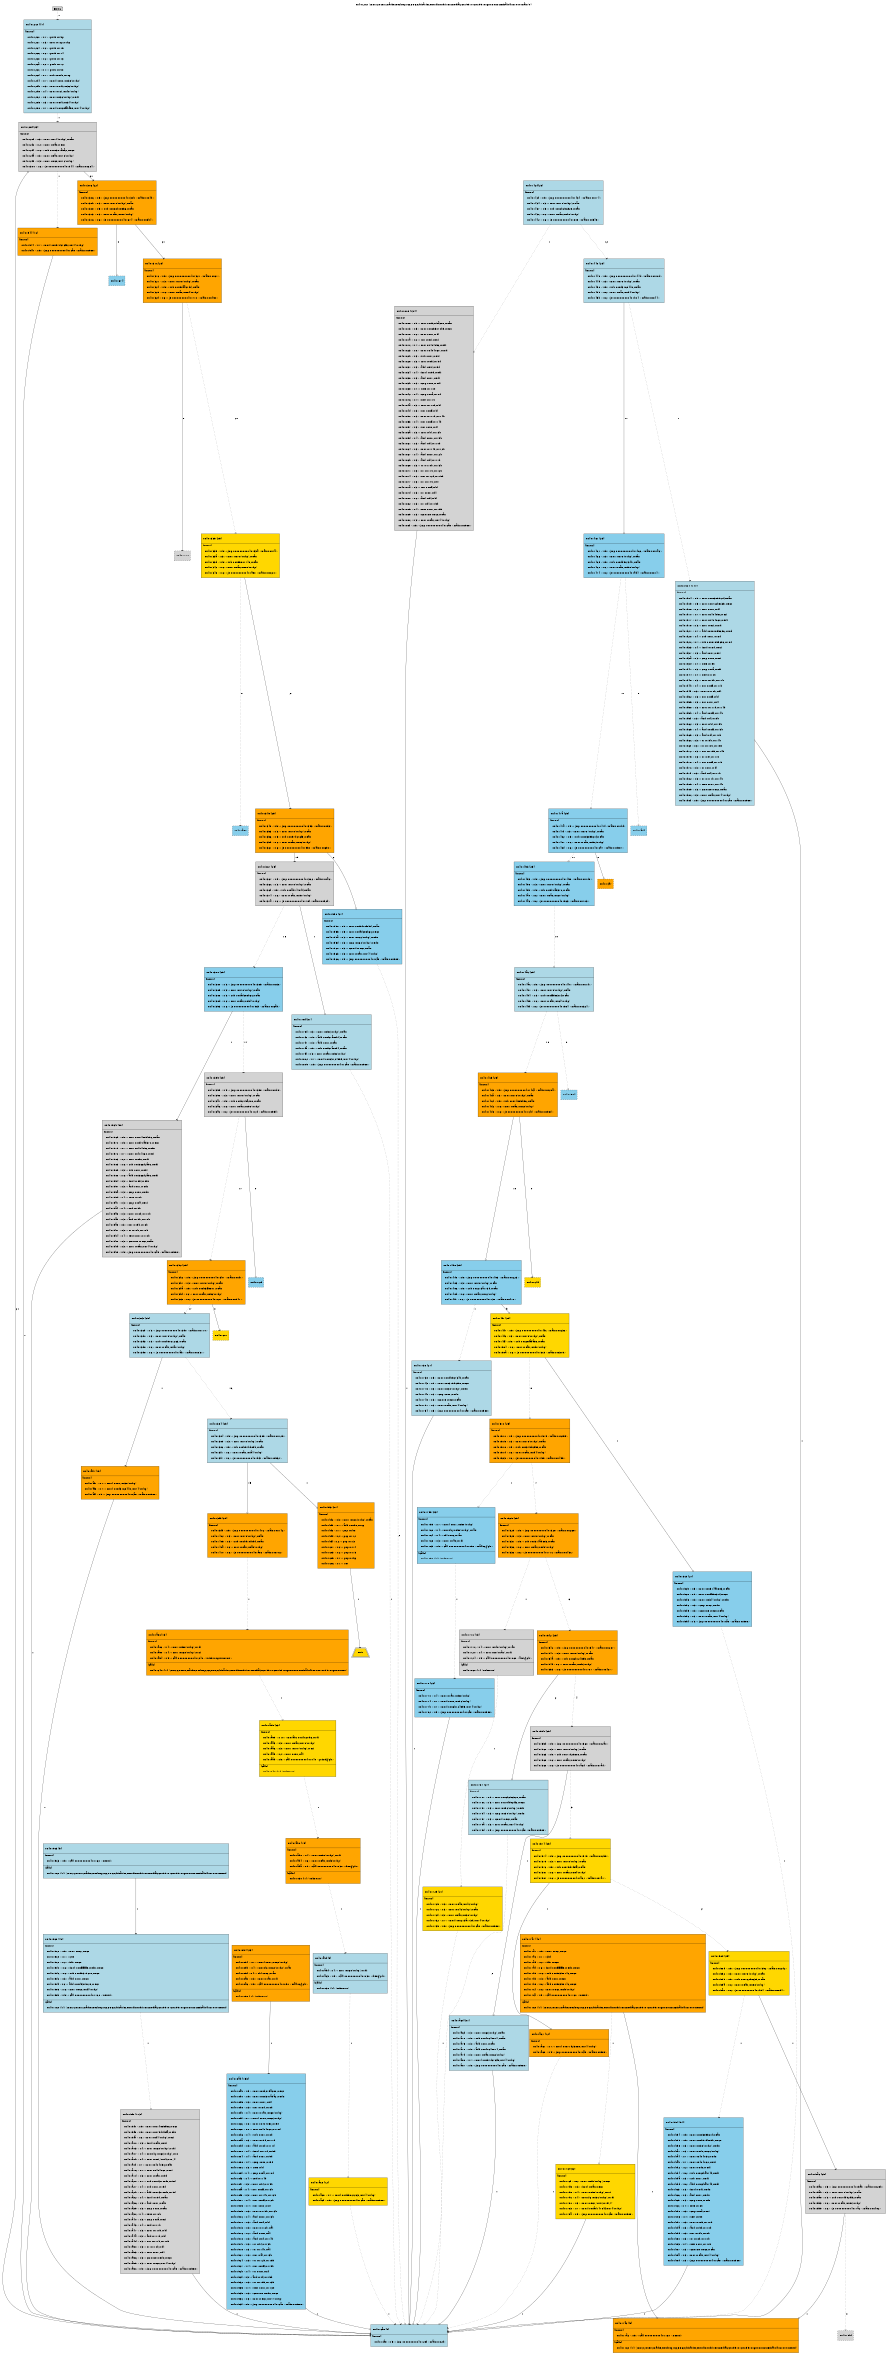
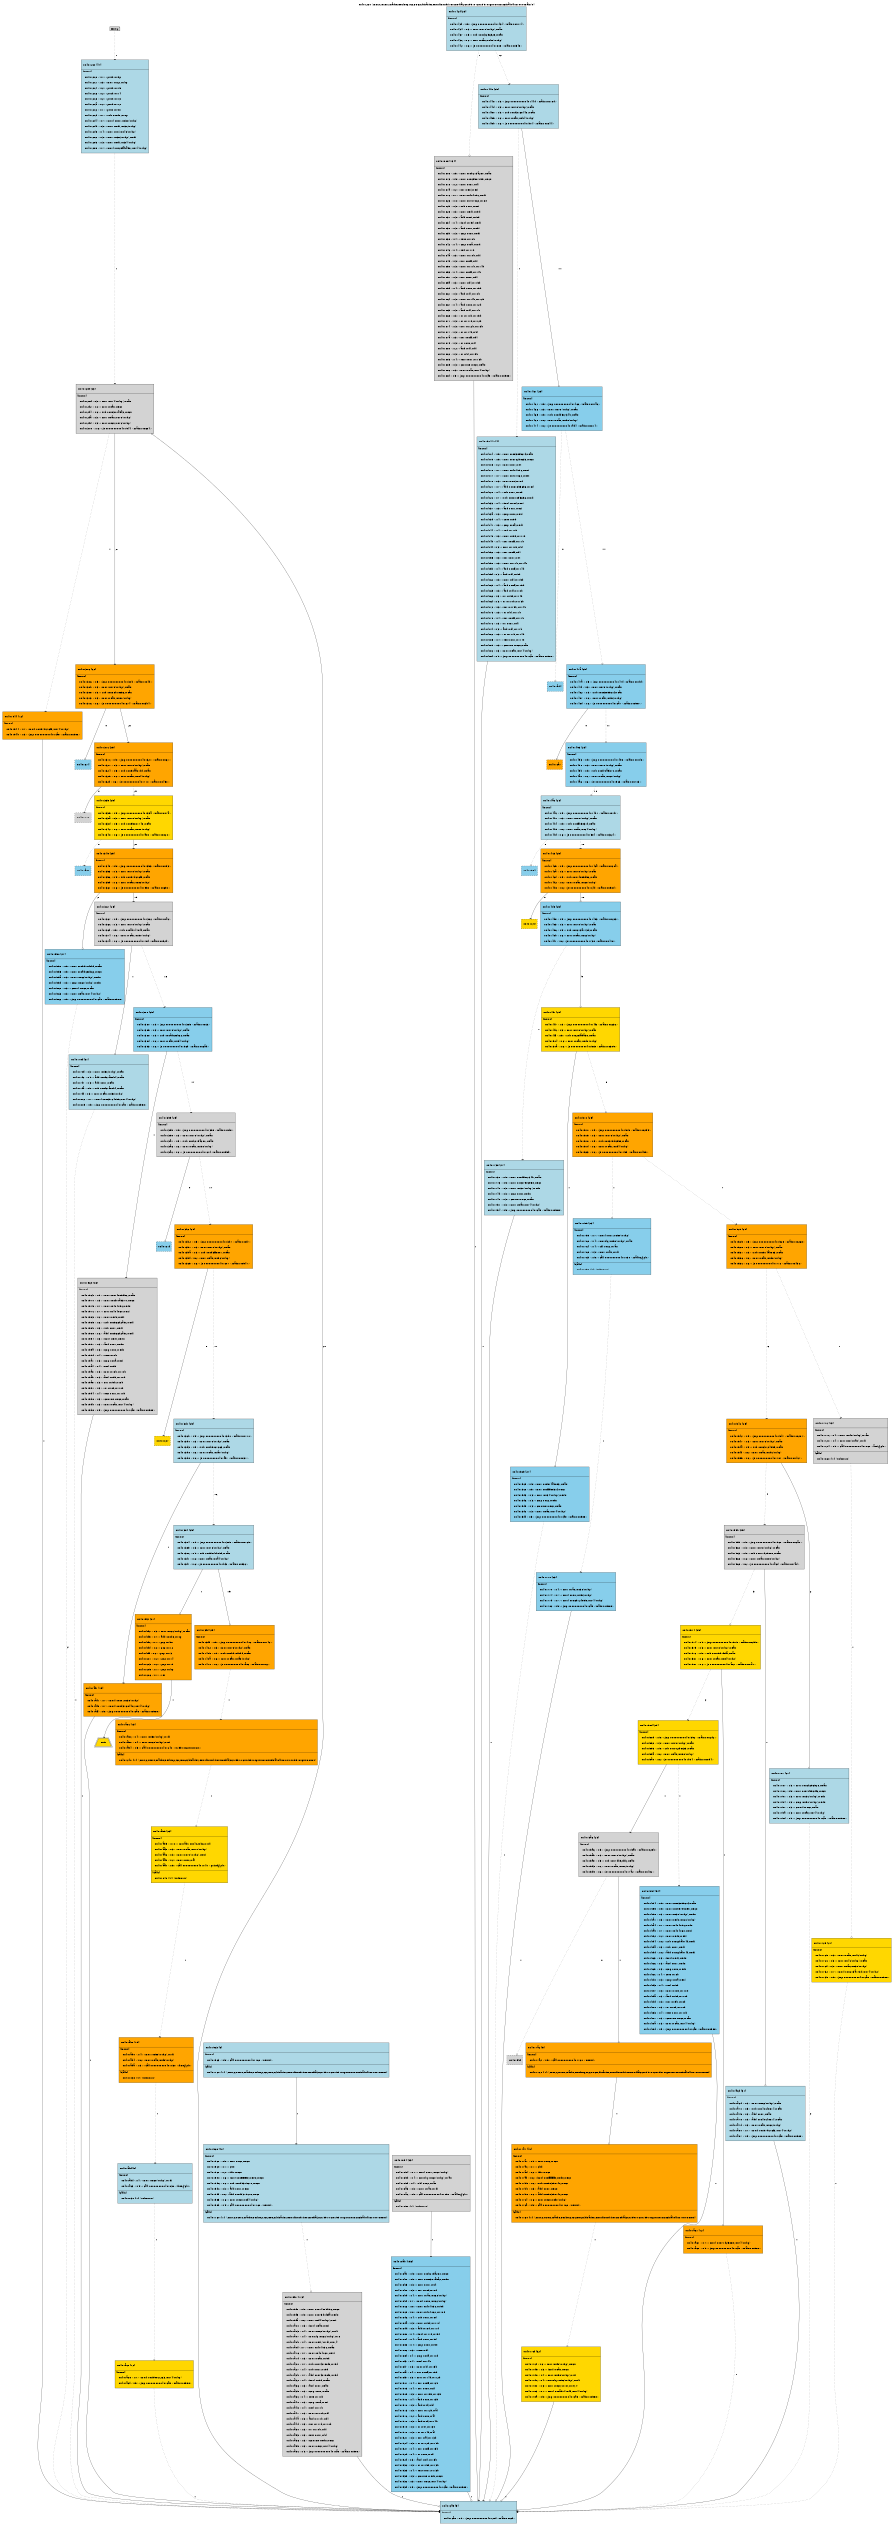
node "0x401894 [23]": fillcolor orange -> lightgrey
edge "0x4017a7 [40]" -> "0x4017a2 [5]": reversed
